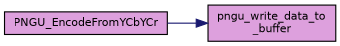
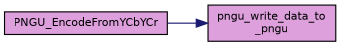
node "pngu_write_data_to _buffer": label "pngu_write_data_to _buffer" -> "pngu_write_data_to _pngu"
